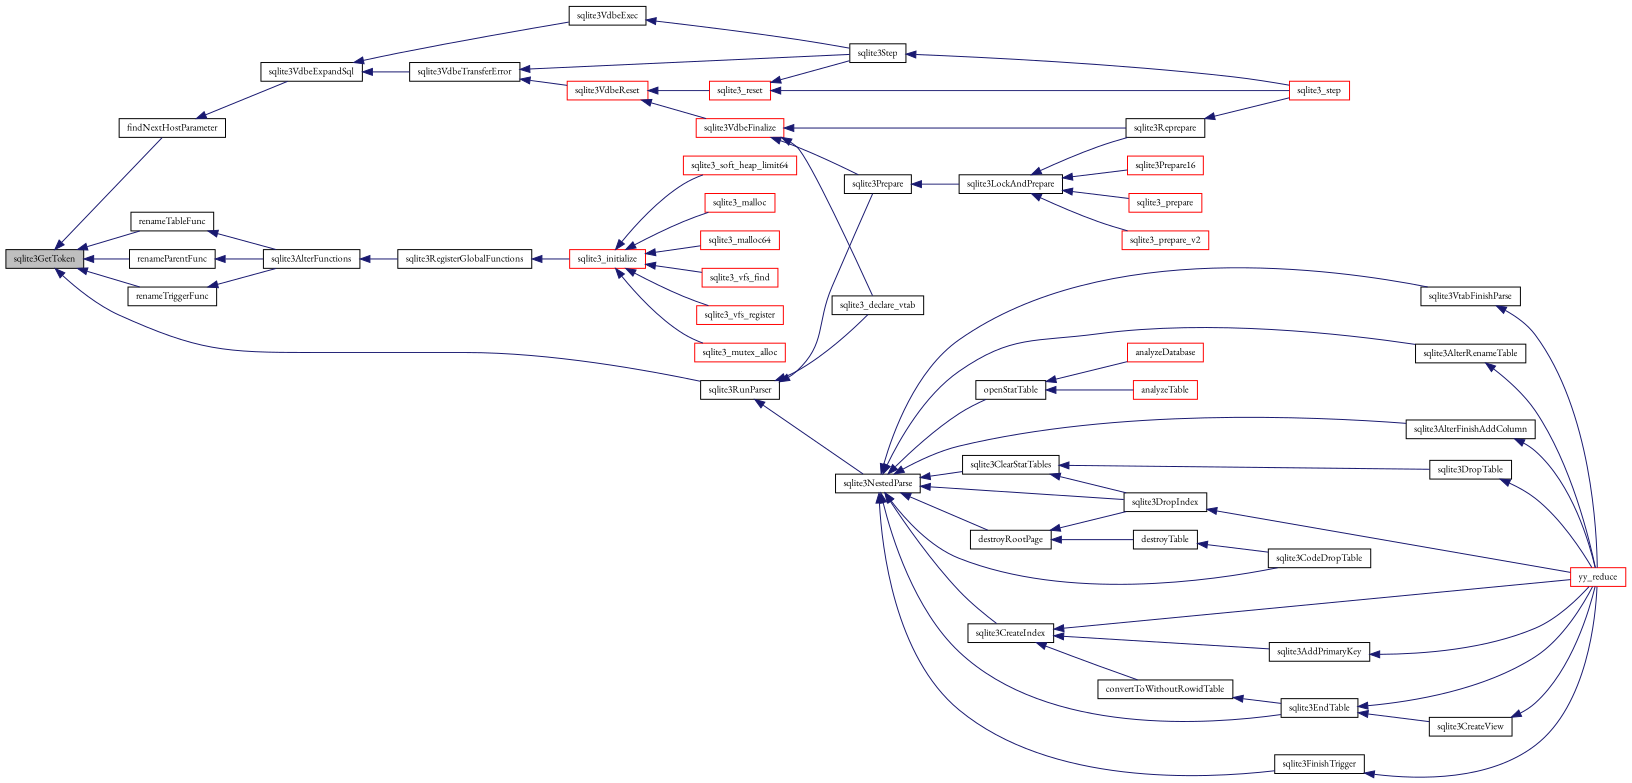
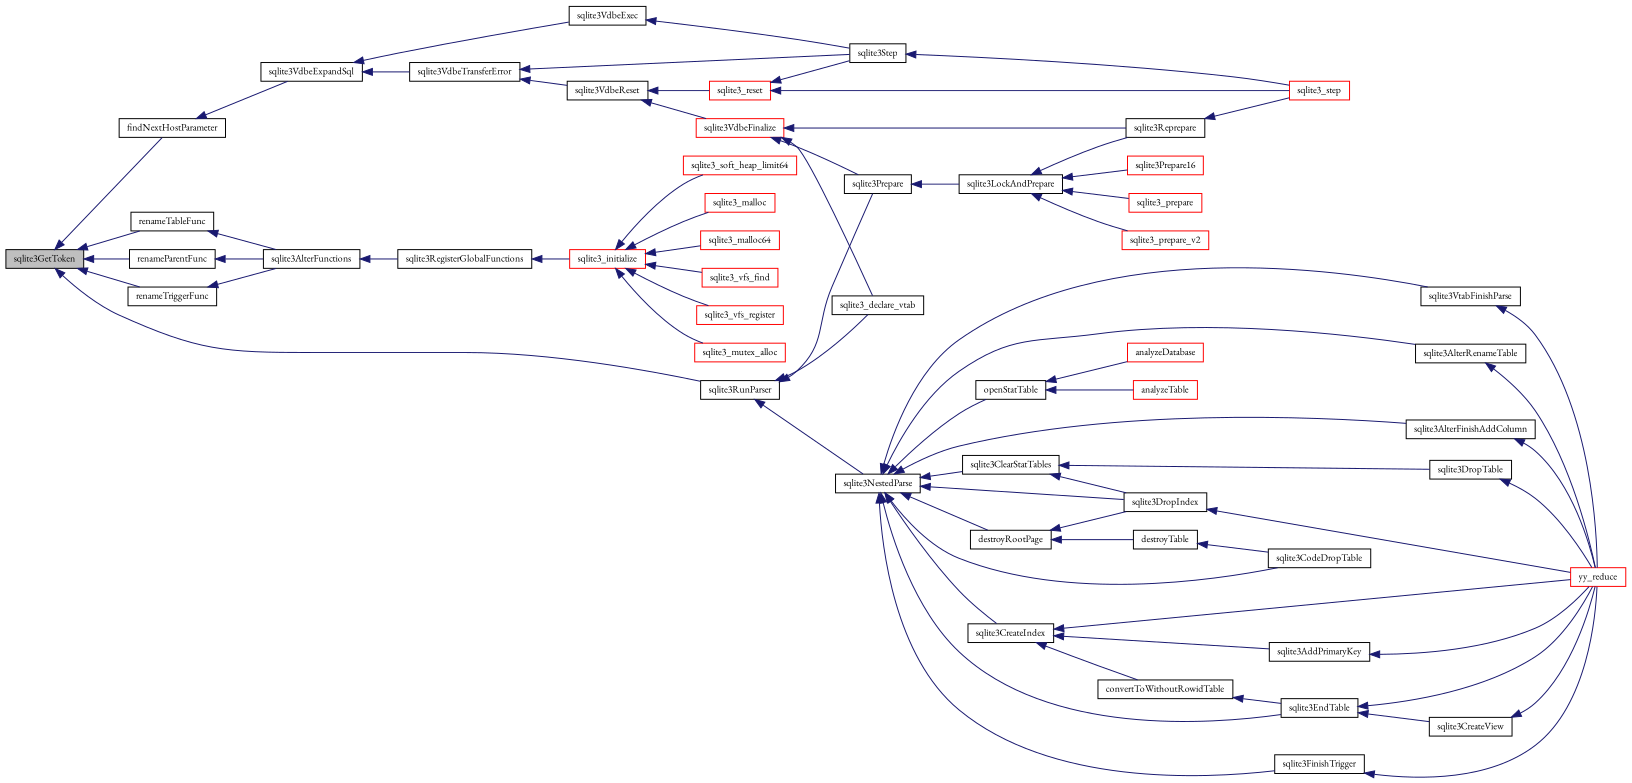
node "sqlite3VdbeReset": color red -> black
